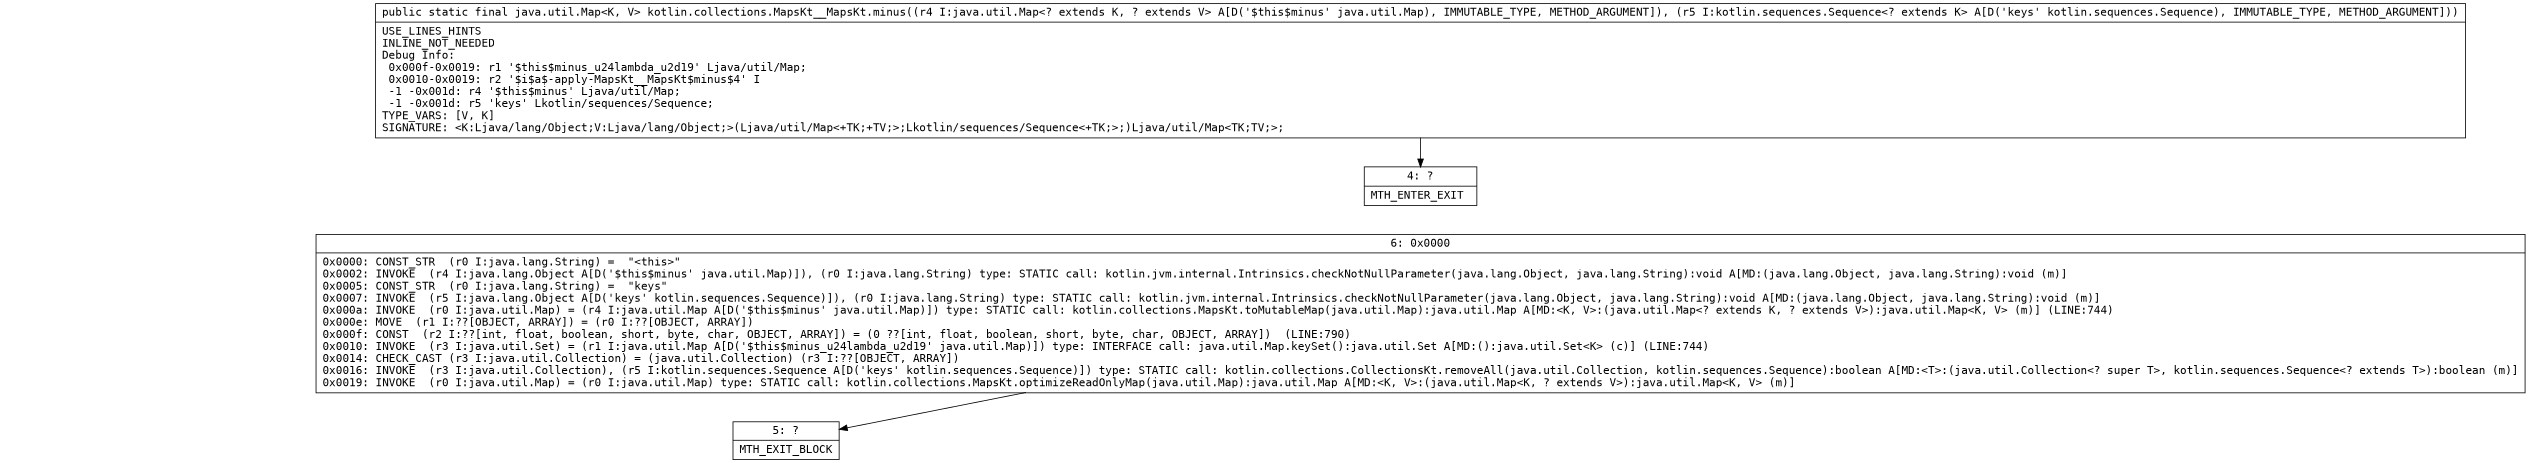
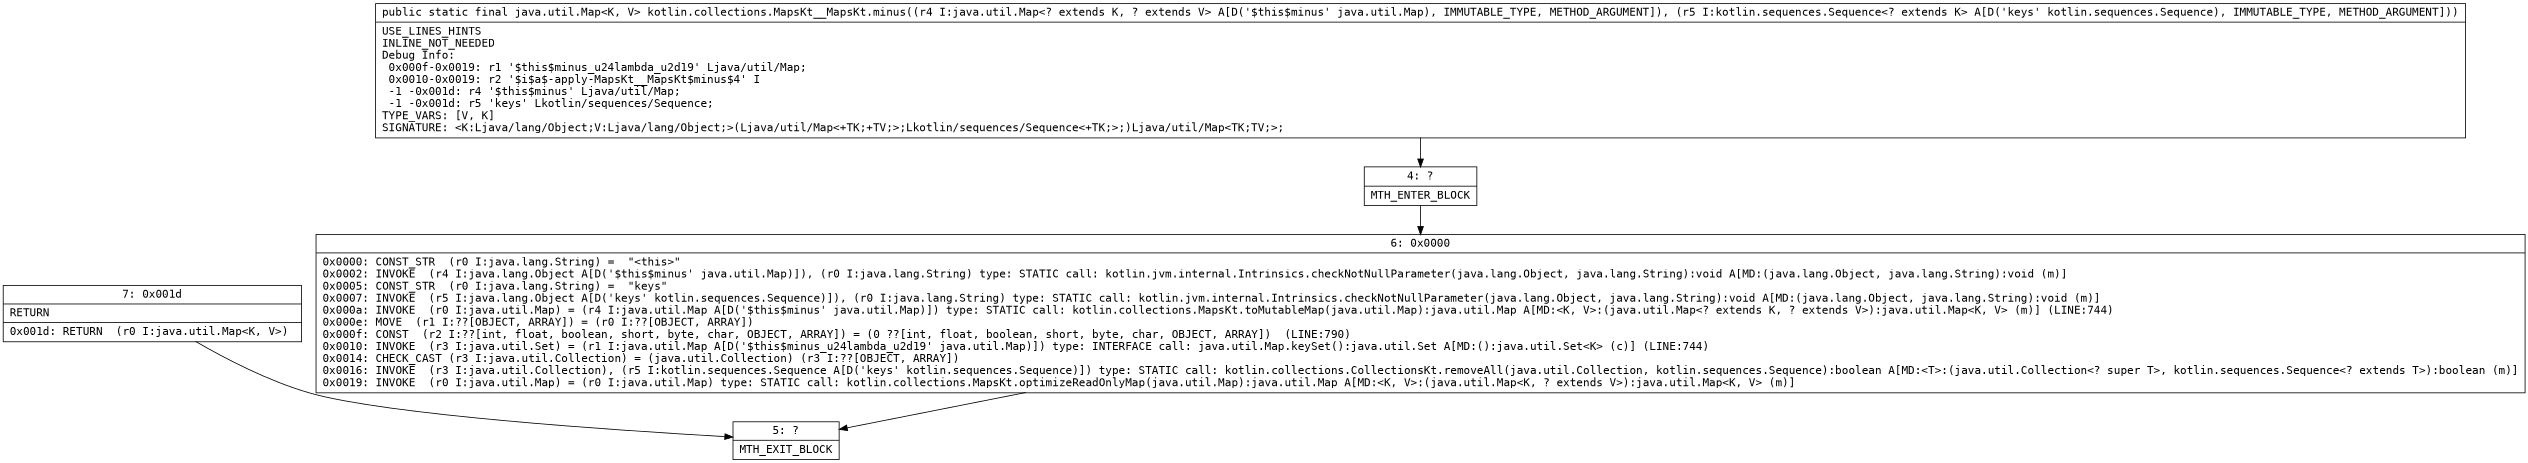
node "4: ?": text "MTH_ENTER_EXIT" -> "MTH_ENTER_BLOCK"
edge "4: ?" -> "6: 0x0000": added
node "7: 0x001d": added
